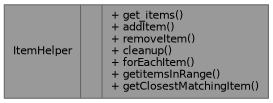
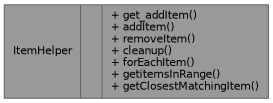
node "ItemHelper": text "+ get_items()" -> "+ get_addItem()"
